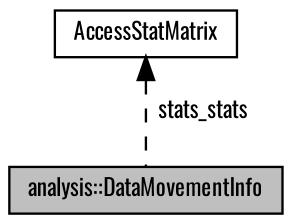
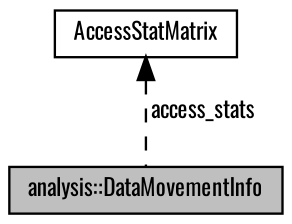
edge "analysis::DataMovementInfo" -> "AccessStatMatrix": label " stats_stats" -> " access_stats"
